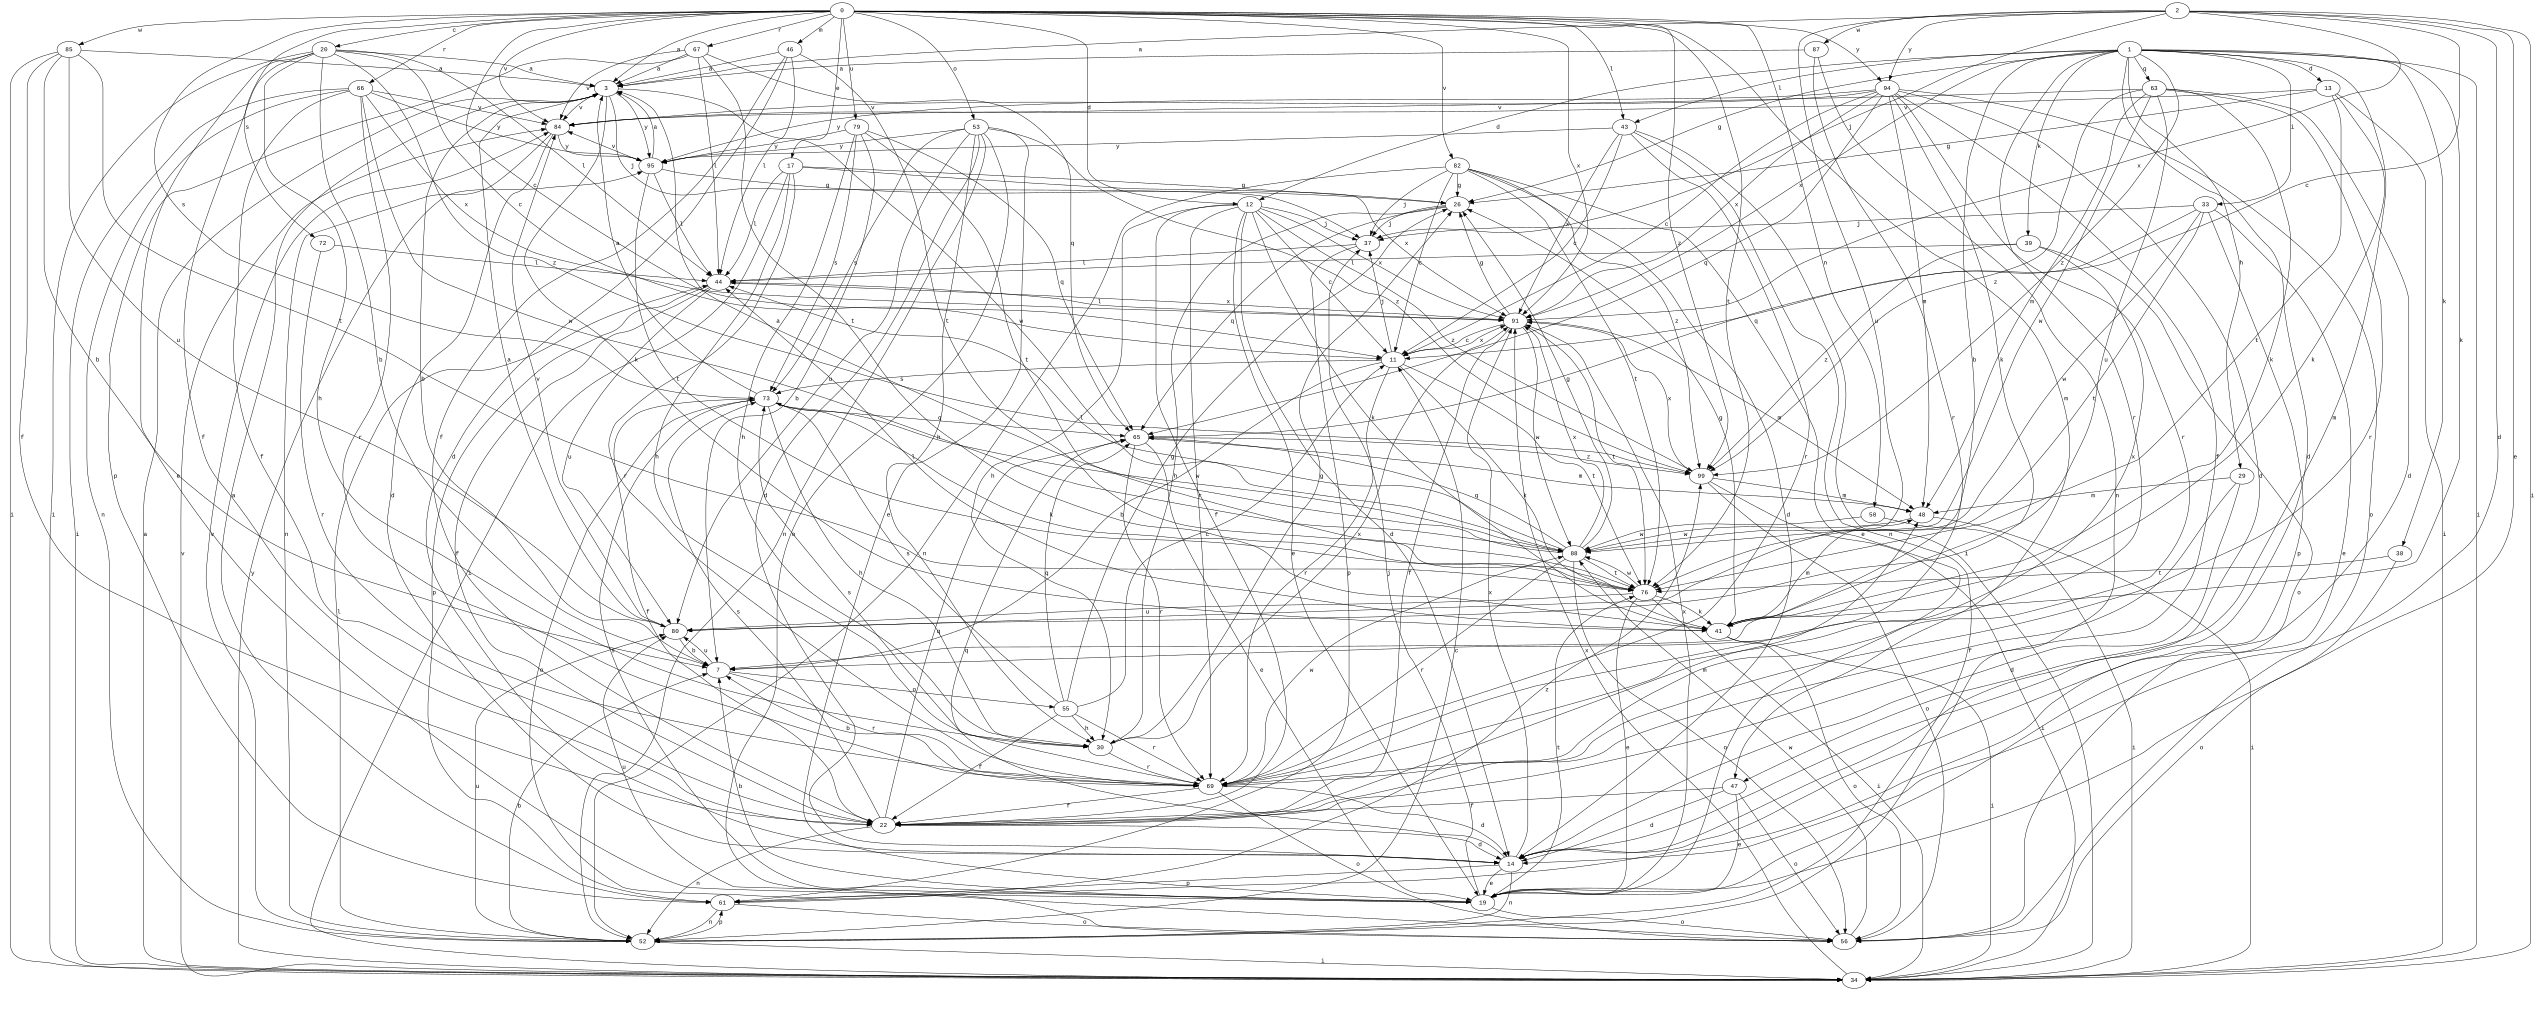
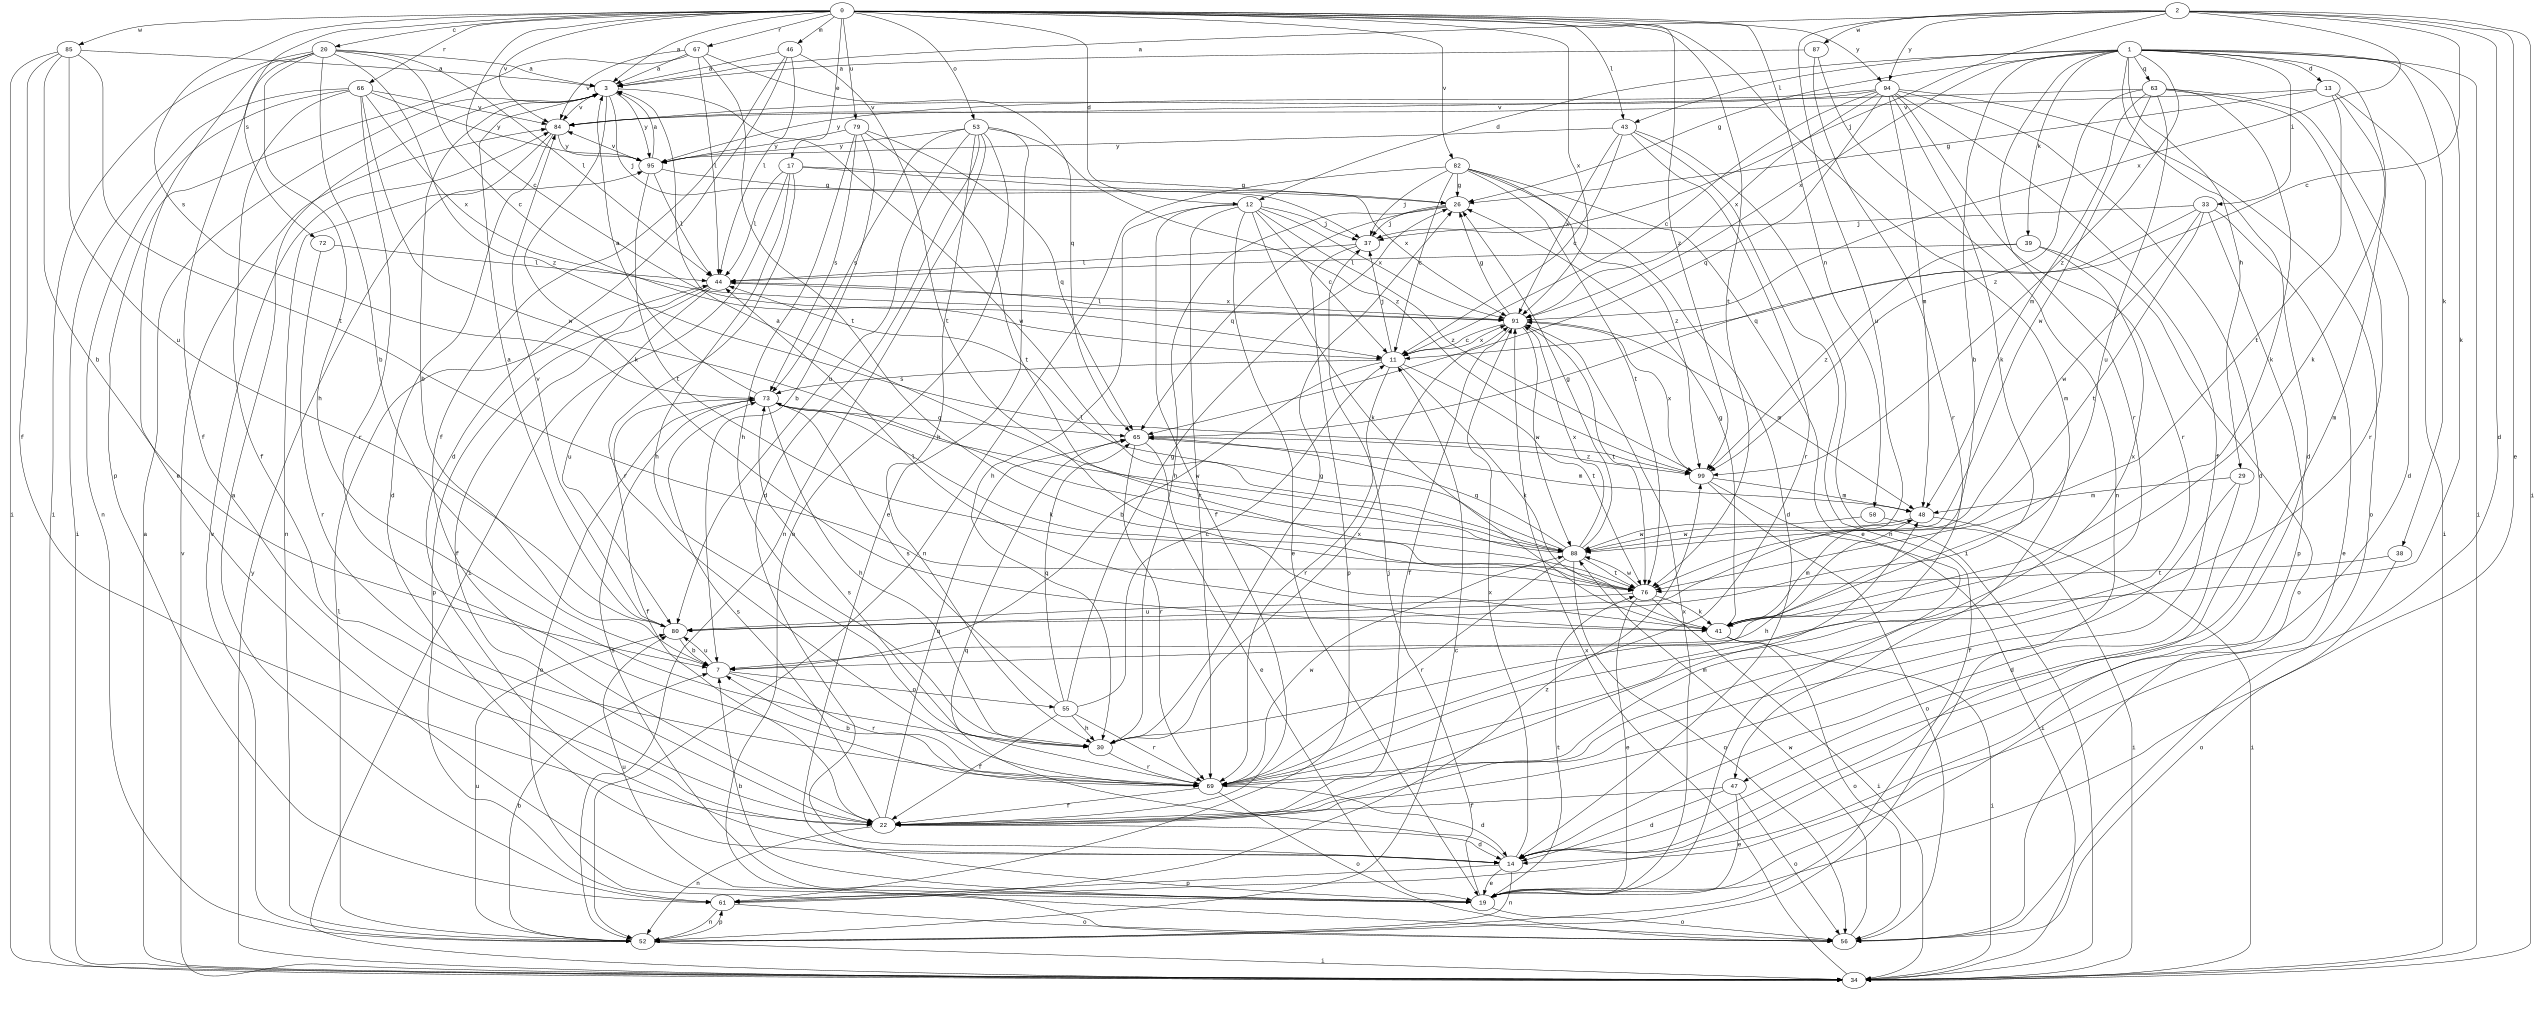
edge "12" -> "14": removed, label "d"
edge "48" -> "30": added, label "h"
